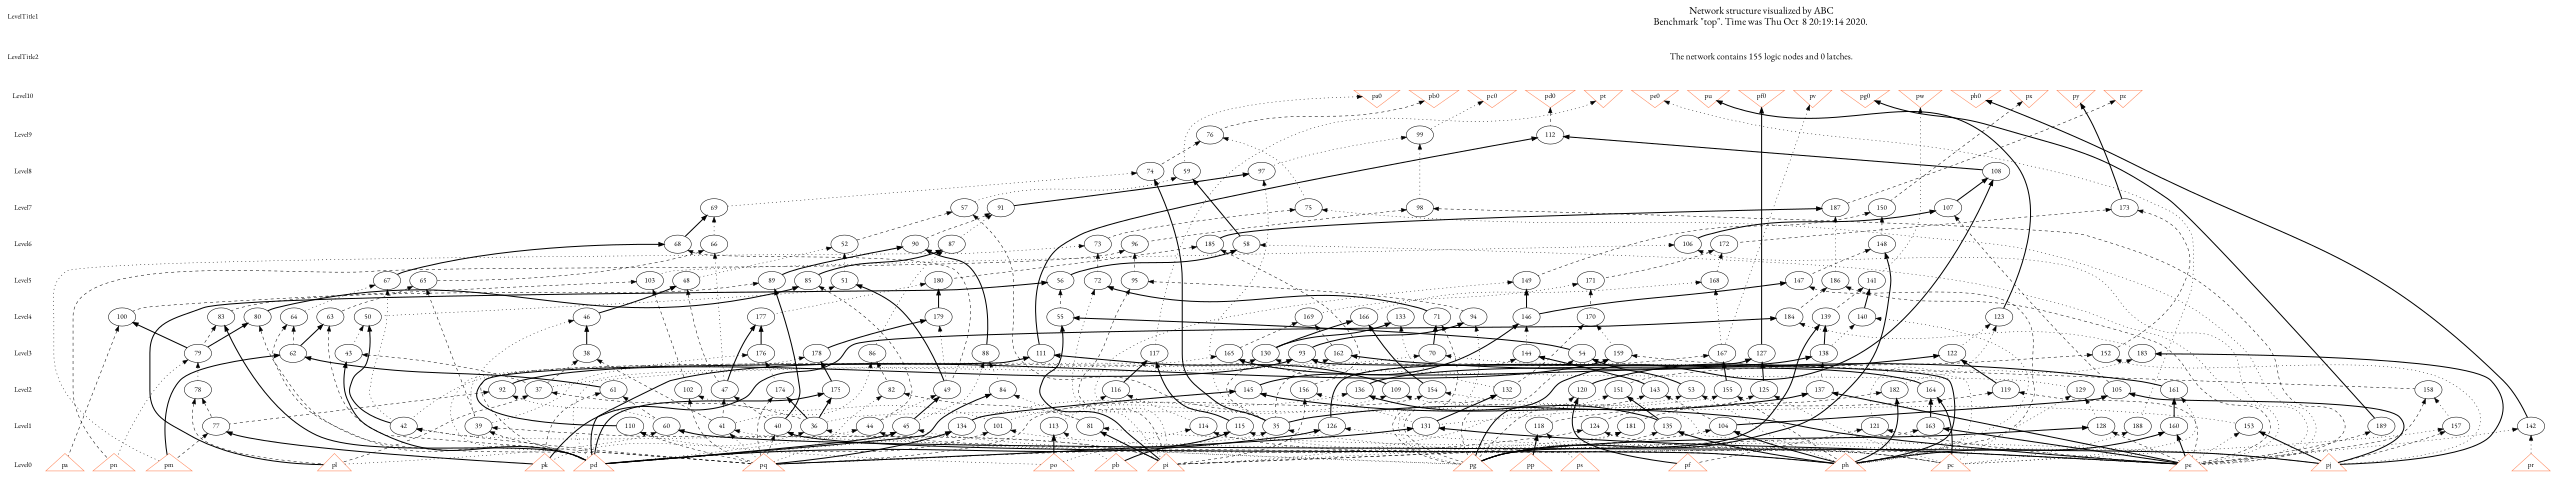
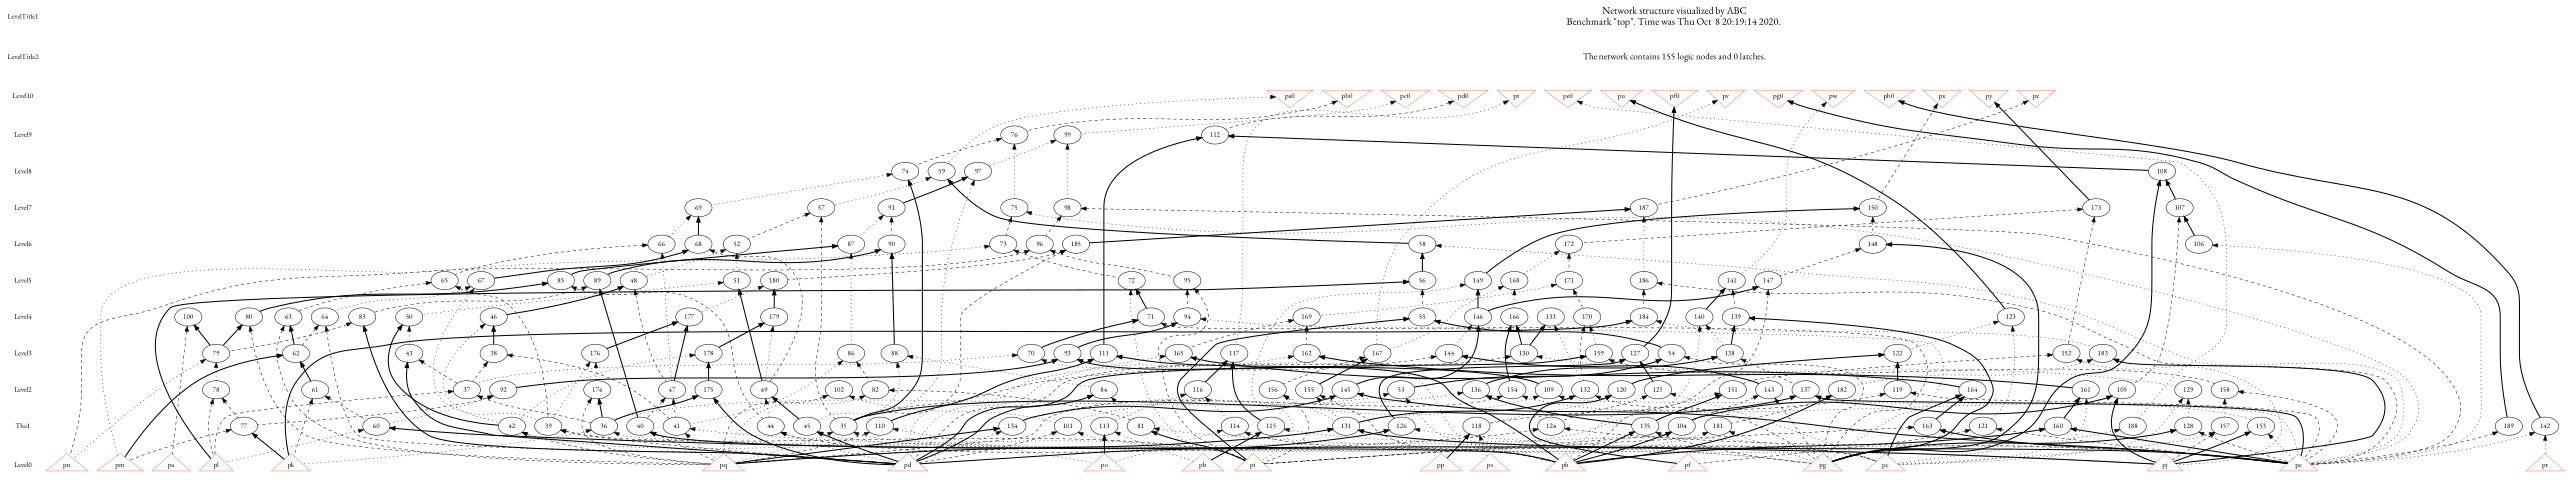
edge "149" -> "150": style dashed -> bold
node "103": removed
node "Level1": label "Level1" -> "The1"
